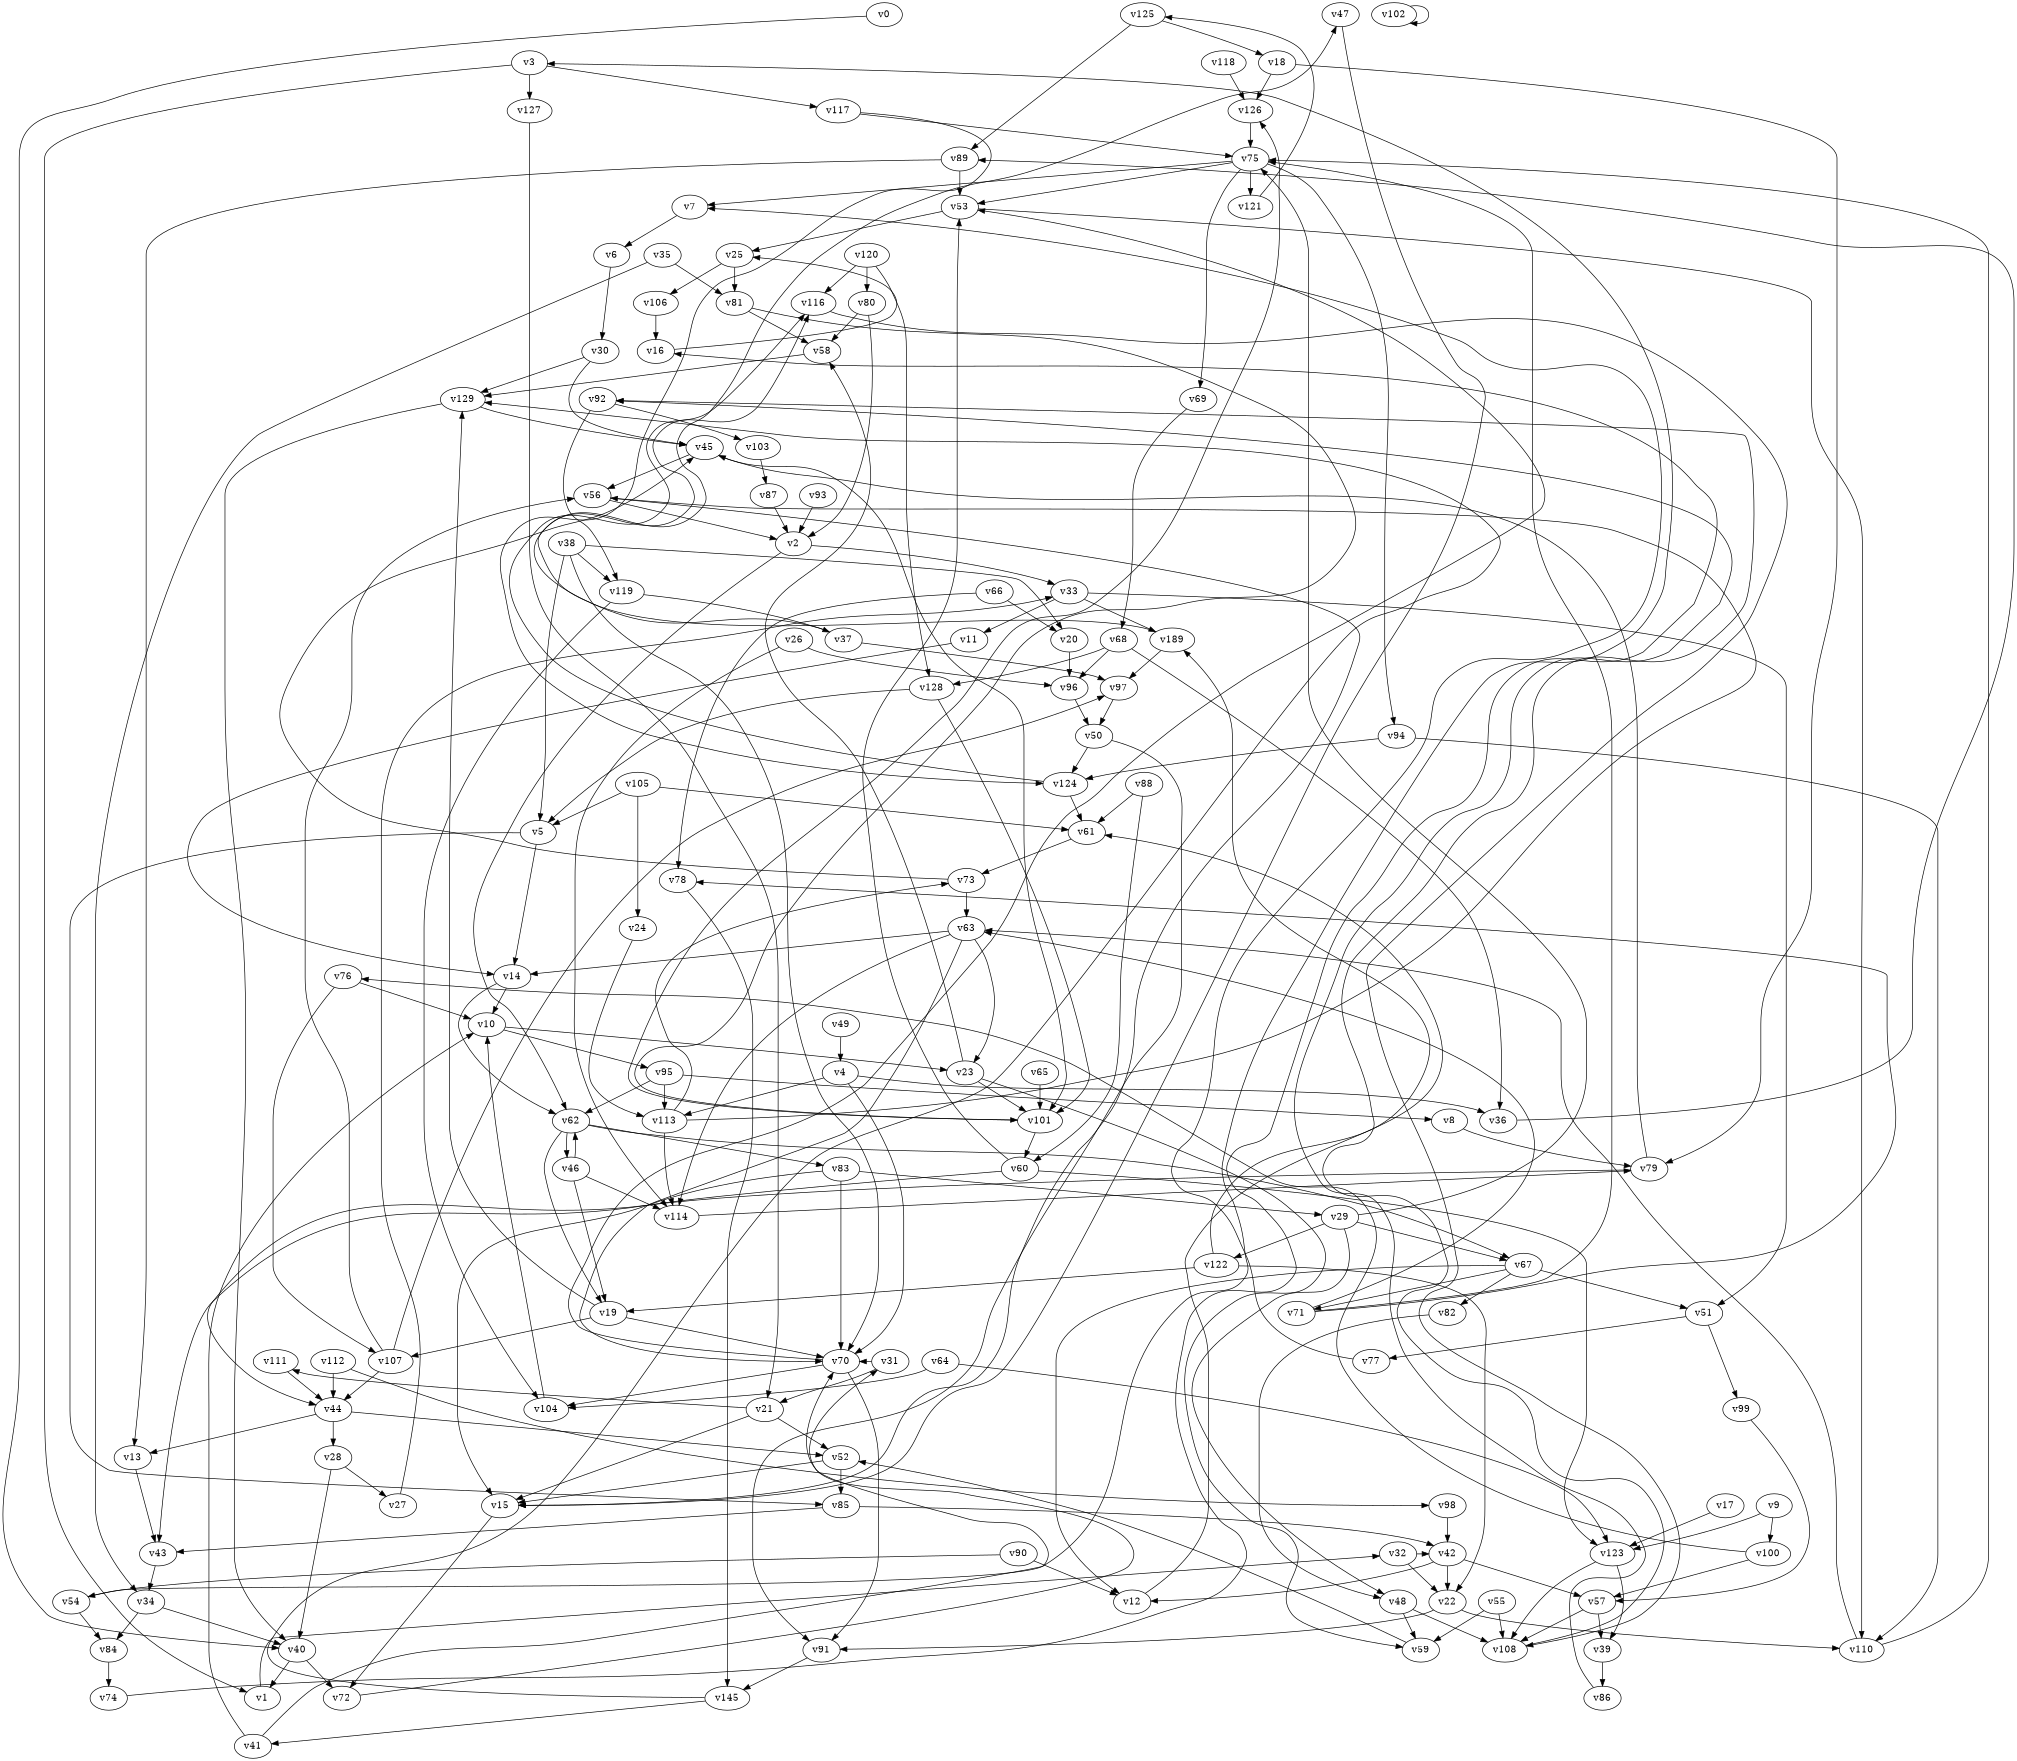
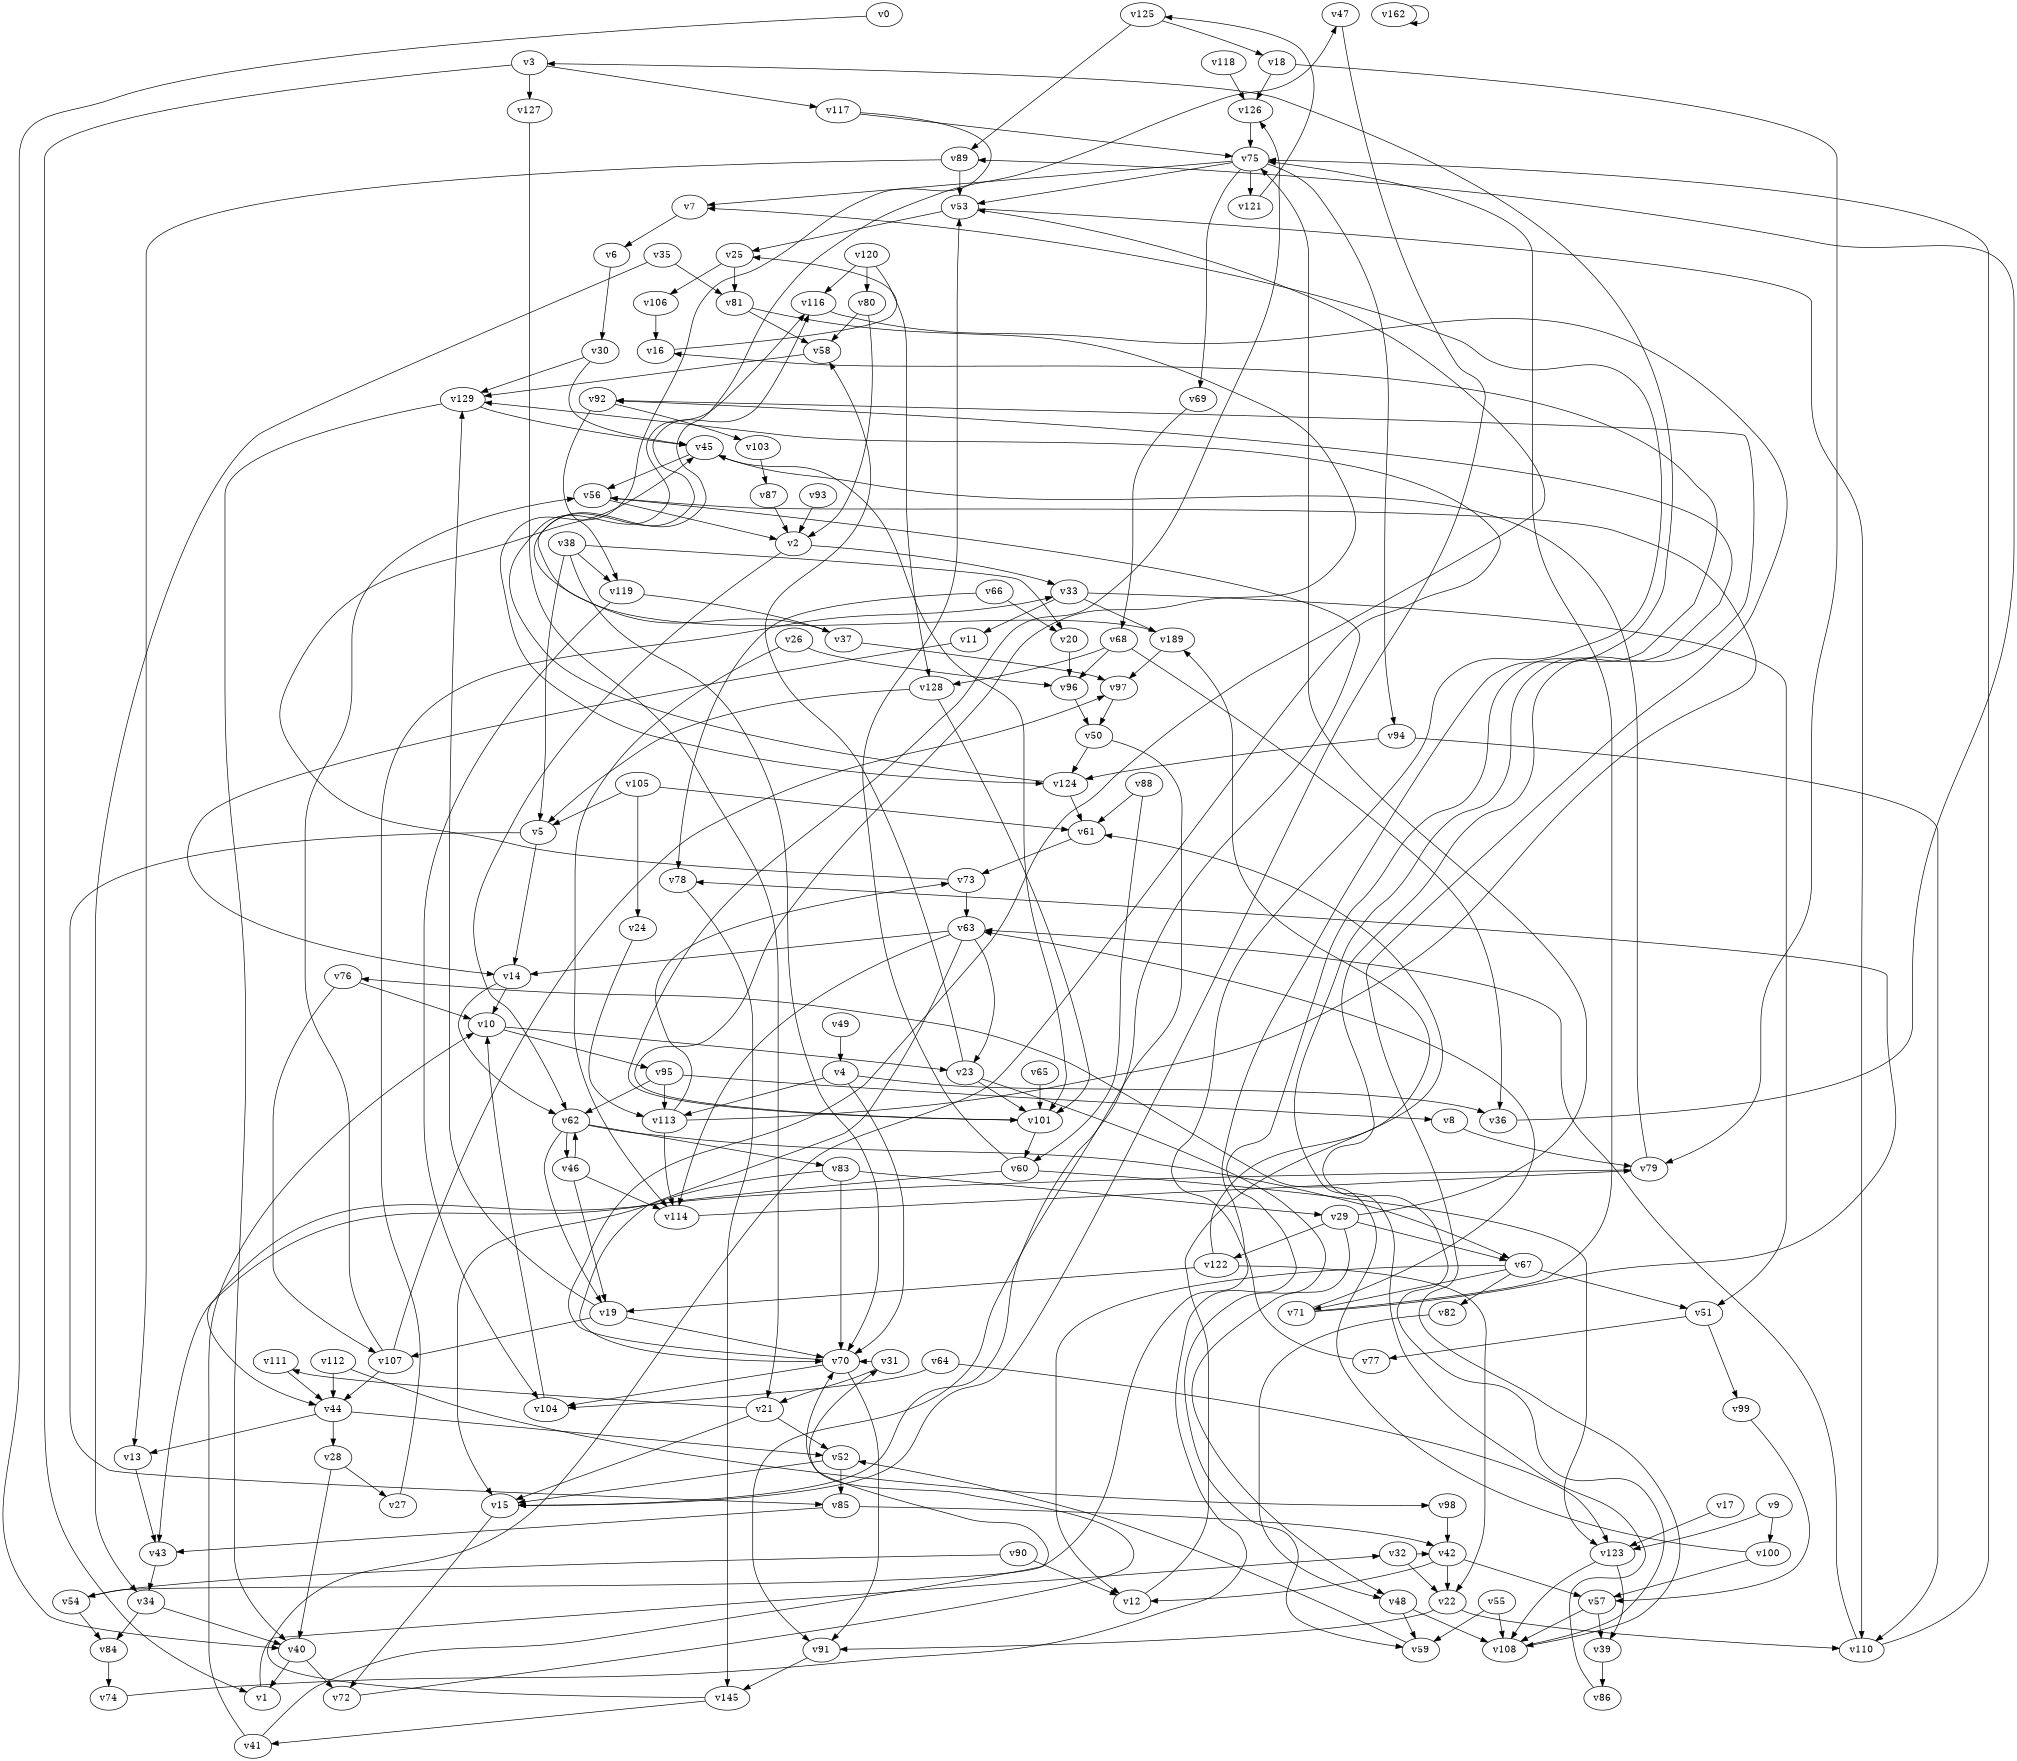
node "v102": label "v102" -> "v162"
